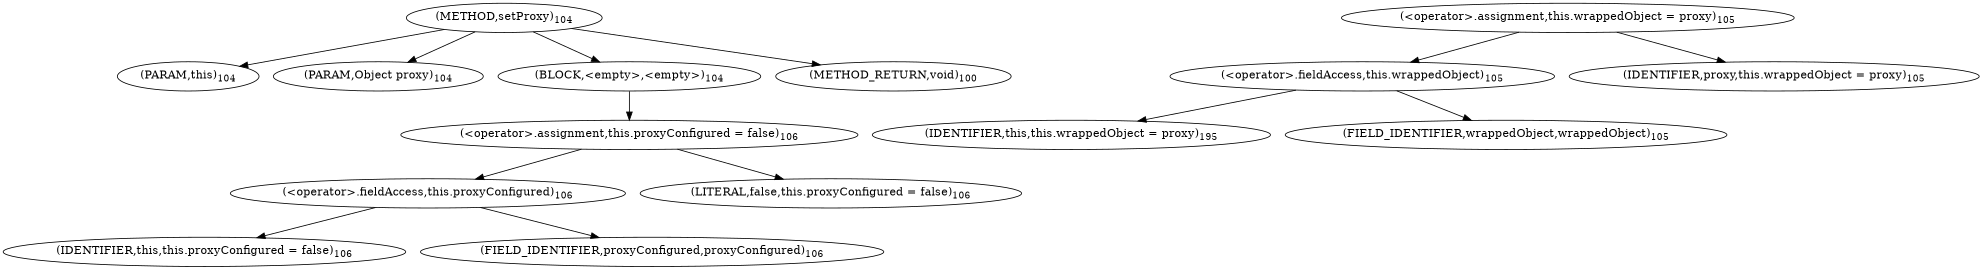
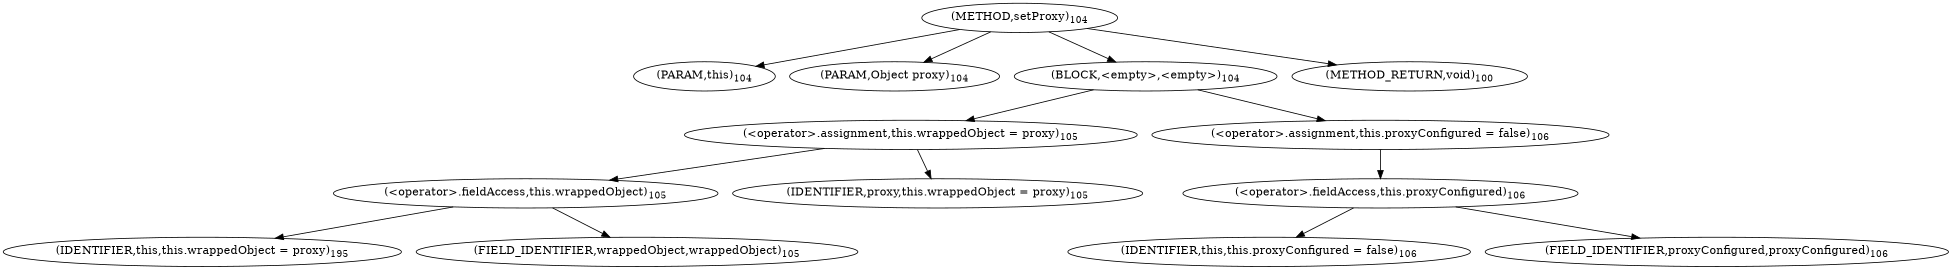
edge "(BLOCK,<empty>,<empty>)" -> "(<operator>.assignment,this.wrappedObject = proxy)": added
node "(LITERAL,false,this.proxyConfigured = false)": removed
